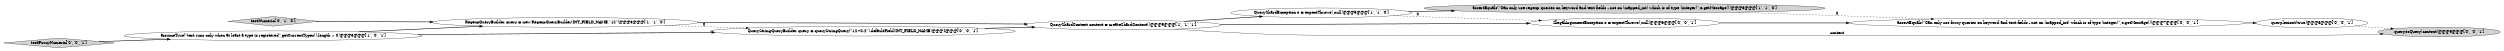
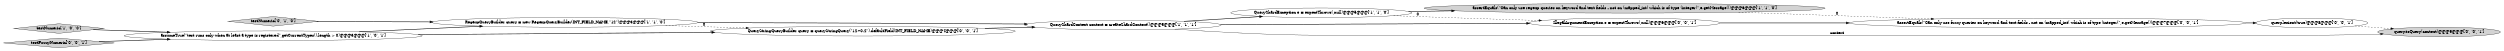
node "testNumeric['1', '0', '0']": added
